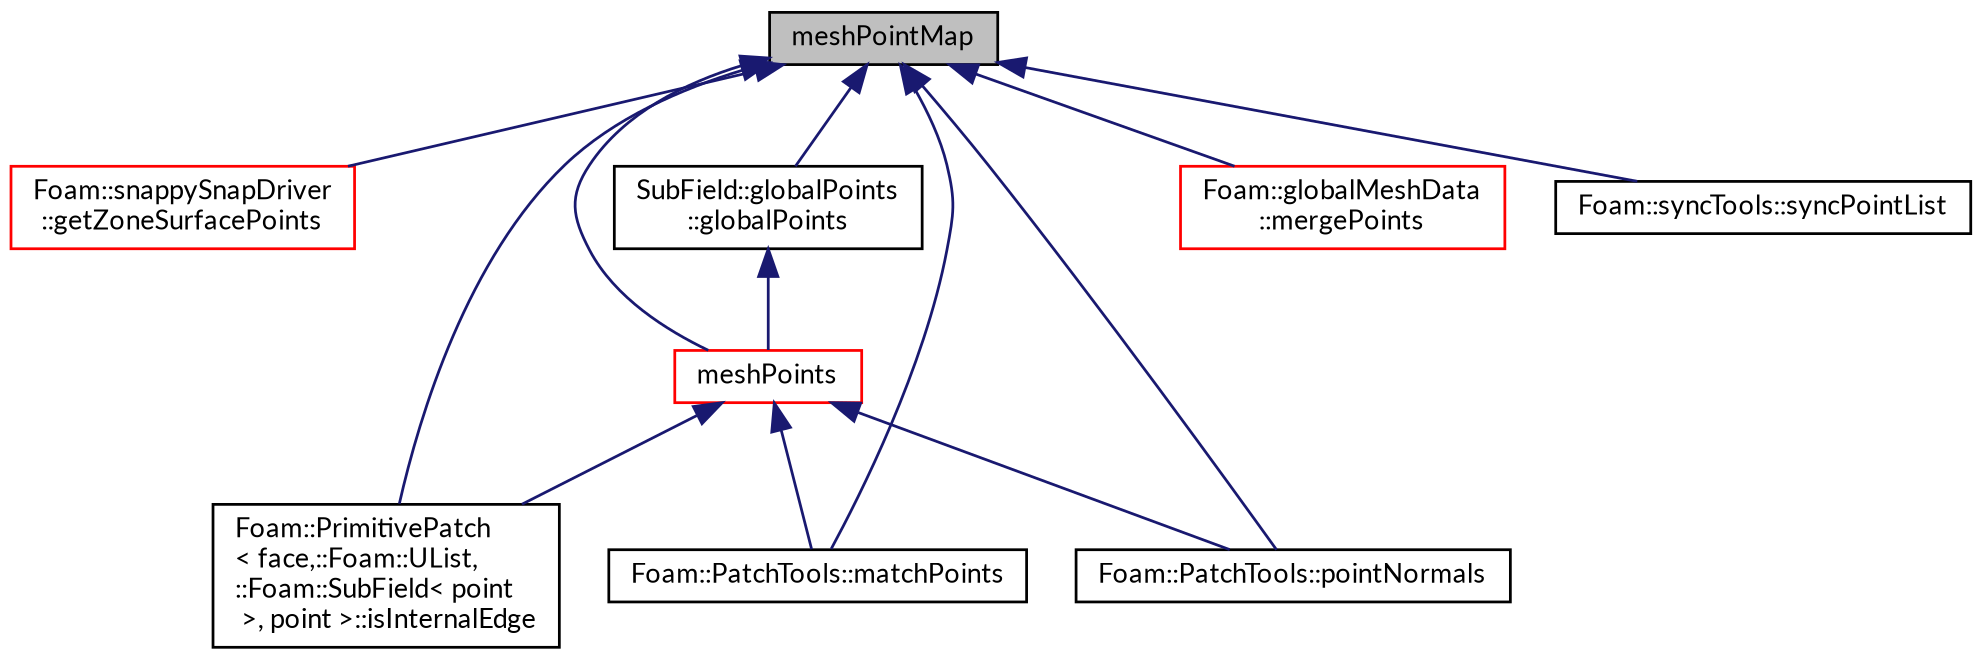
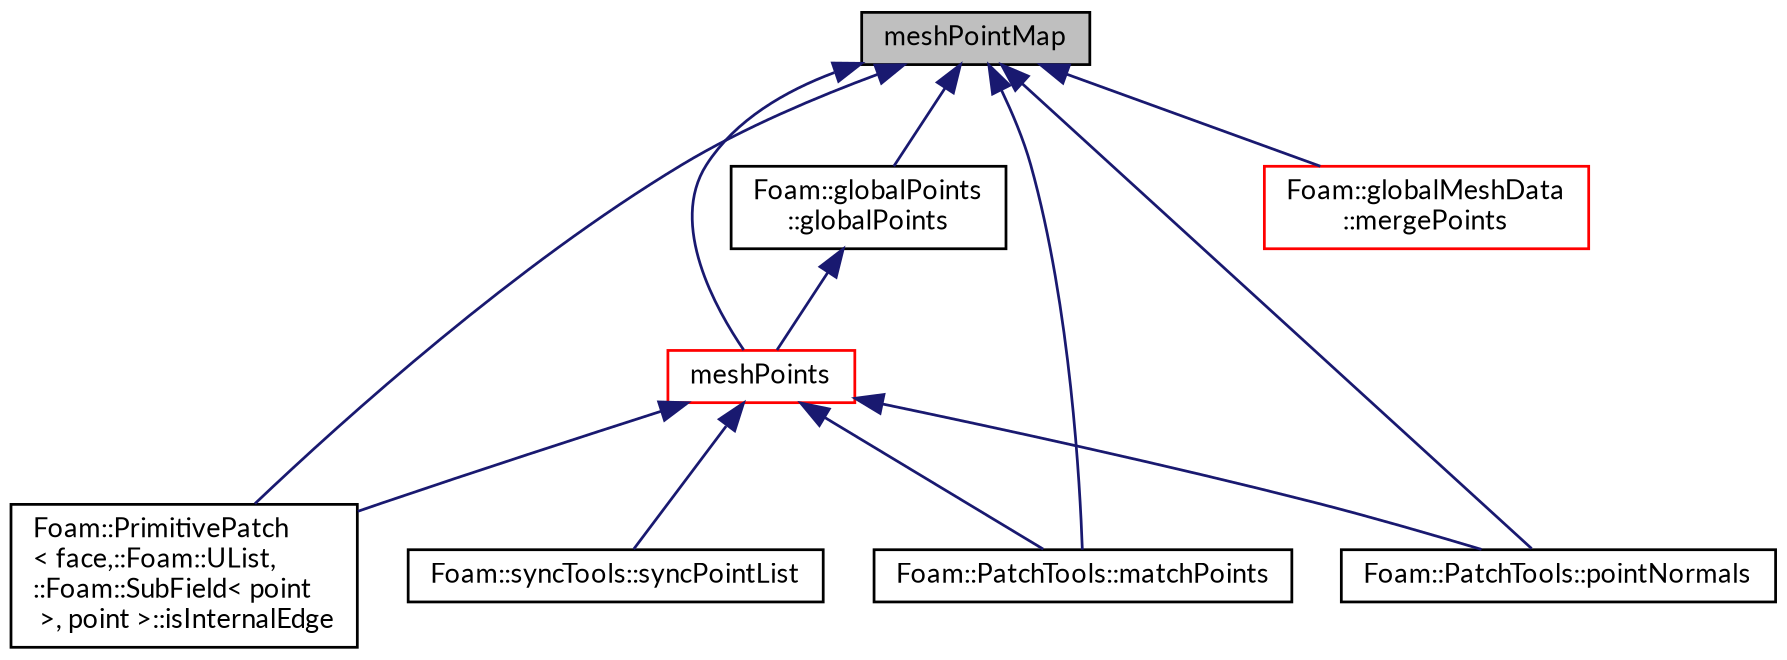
edge "Foam::syncTools::syncPointList" -> "meshPointMap": now "Foam::syncTools::syncPointList" -> "meshPoints"
node "Foam::snappySnapDriver ::getZoneSurfacePoints": removed
node "SubField::globalPoints ::globalPoints": label "SubField::globalPoints ::globalPoints" -> "Foam::globalPoints ::globalPoints"
